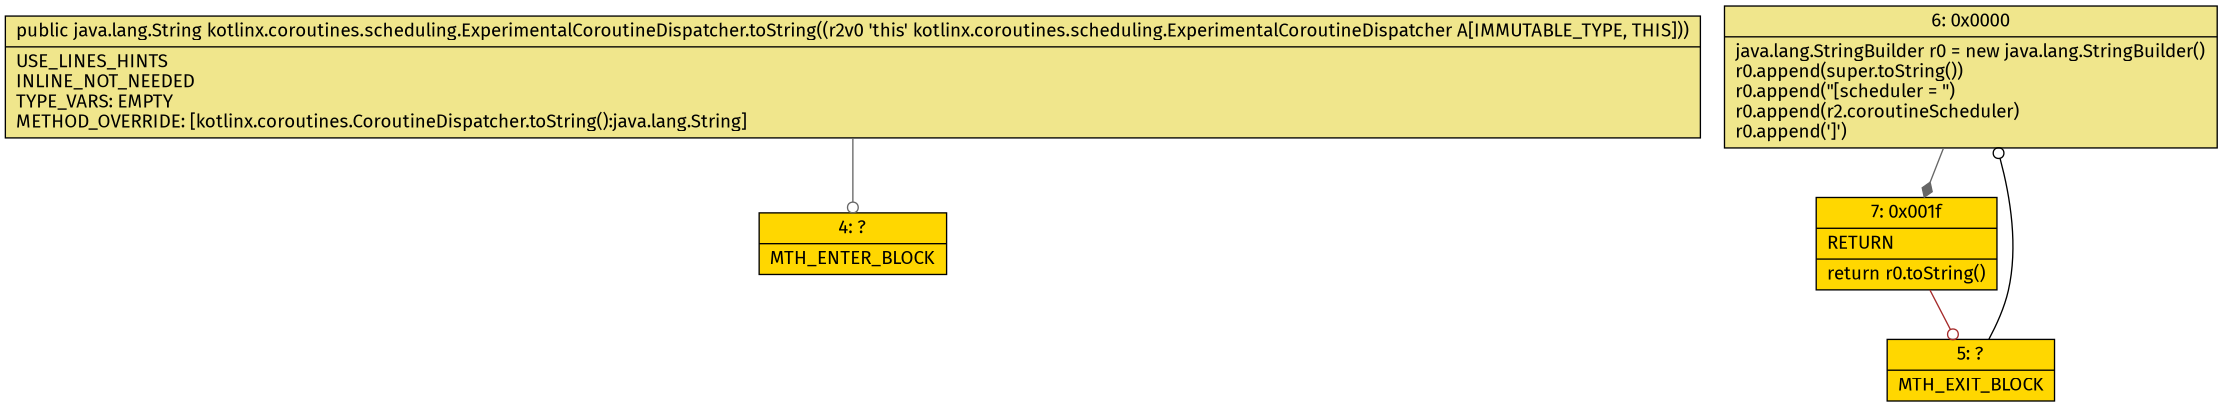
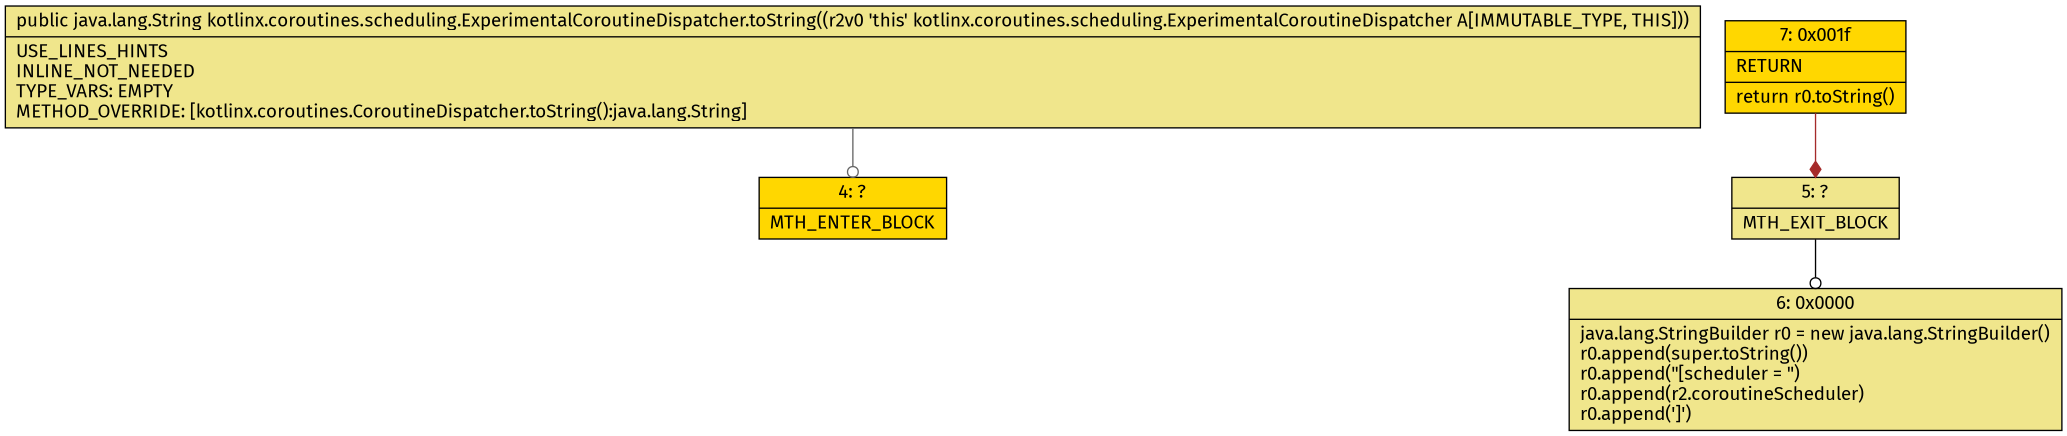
edge "6: 0x0000" -> "7: 0x001f": removed
edge "7: 0x001f" -> "5: ?": arrowhead odot -> diamond
node "5: ?": fillcolor gold -> khaki
